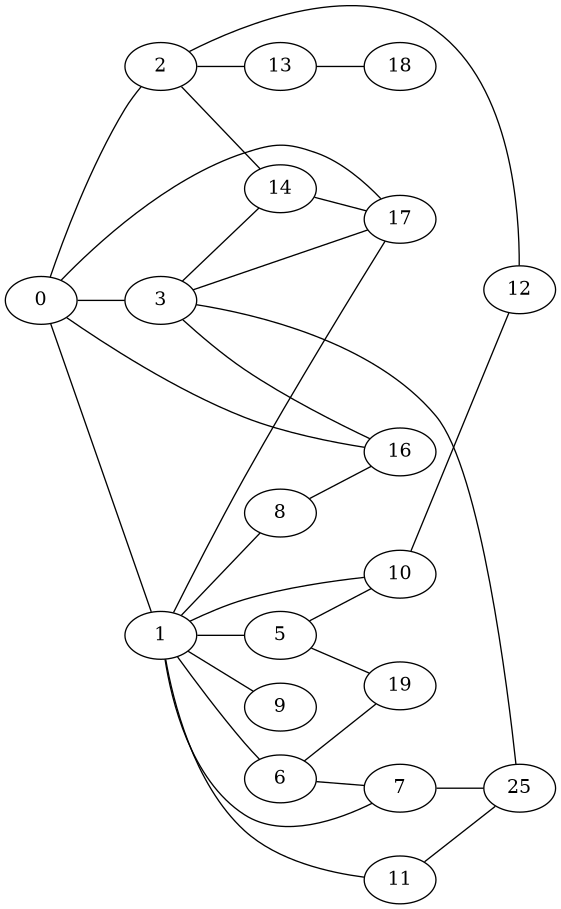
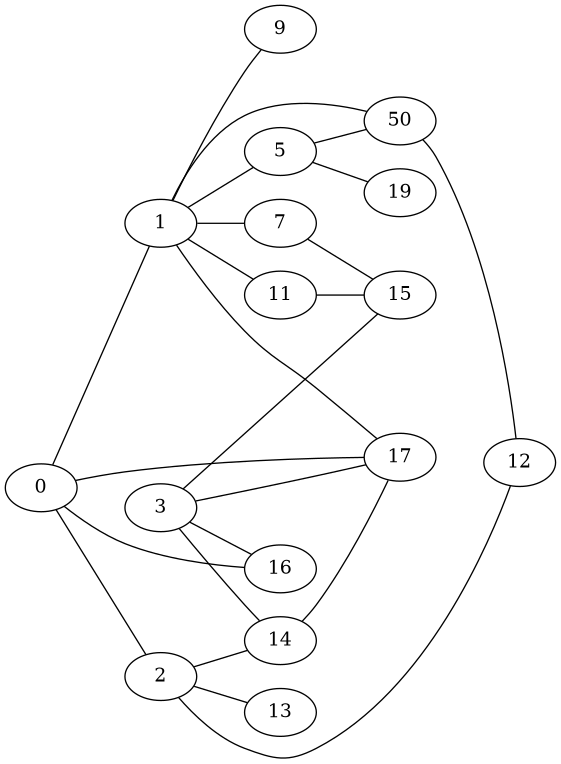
node "18": removed
edge "0" -- "3": removed
node "8": removed
node "10": label "10" -> "50"
node "6": removed
node "25": label "25" -> "15"
